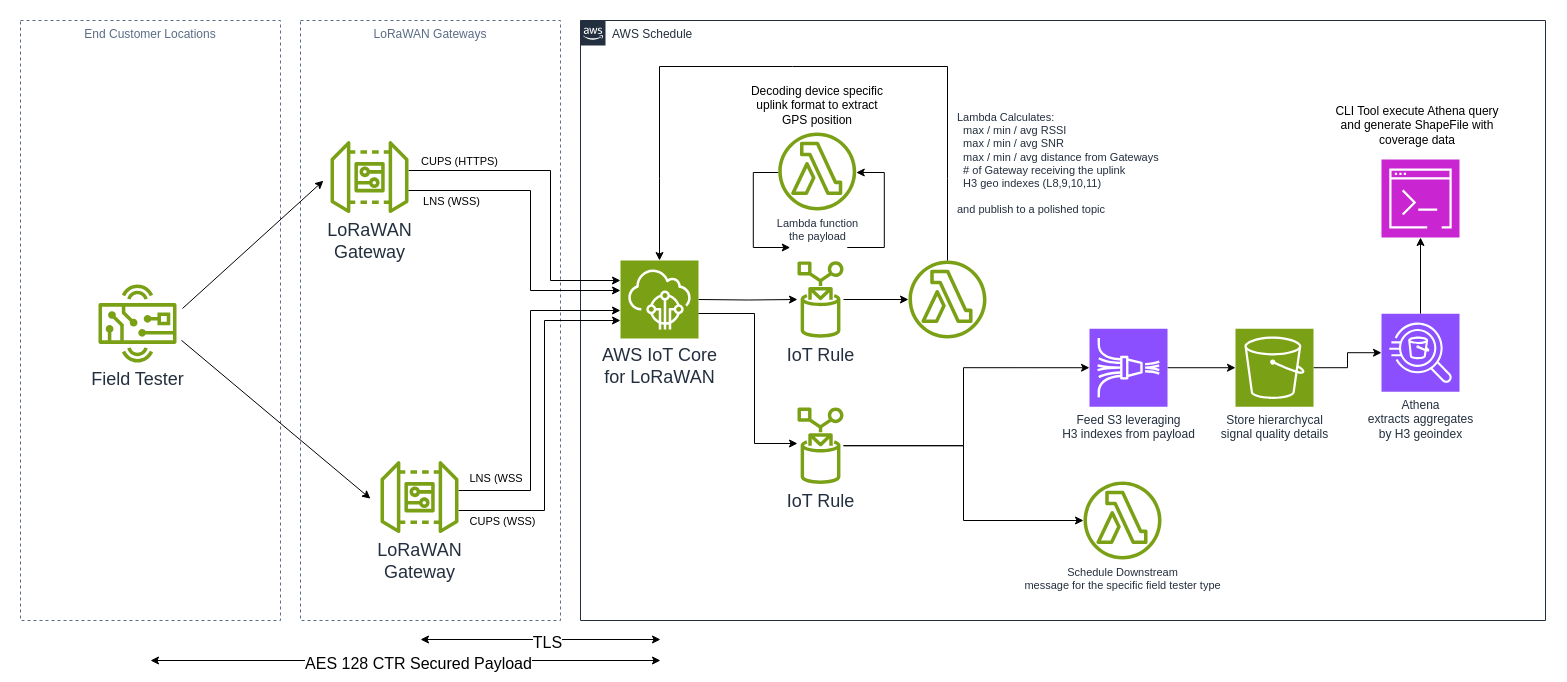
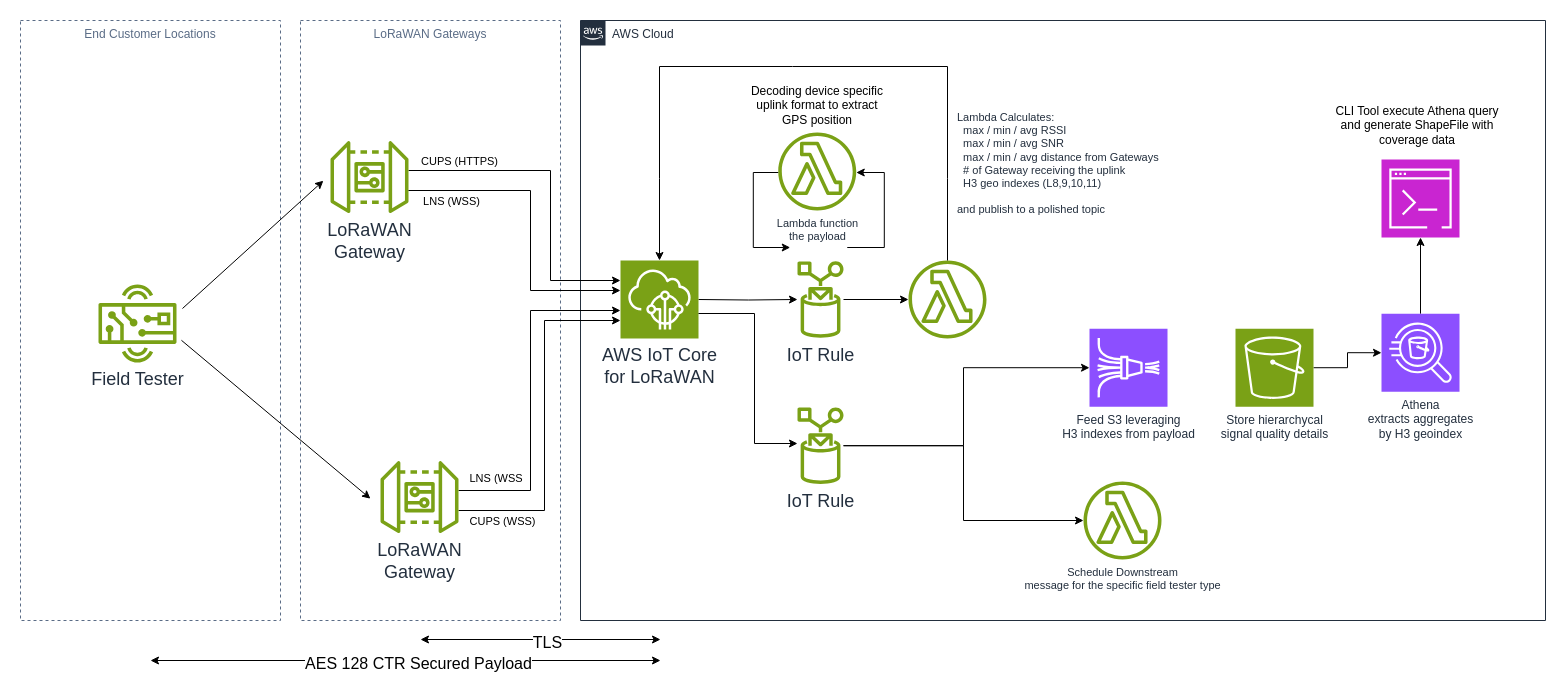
node "AWS Schedule": label "AWS Schedule" -> "AWS Cloud"
edge "Feed S3 leveraging H3 indexes from payload" -> "Store hierarchycal signal quality details": removed
